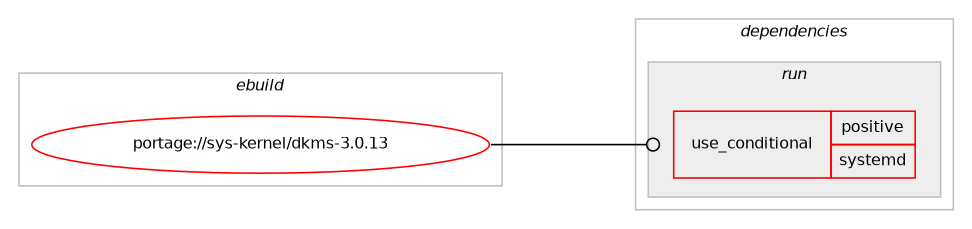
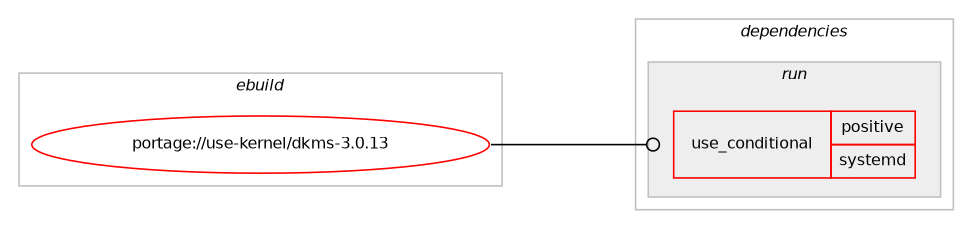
node "portage://sys-kernel/dkms-3.0.13": label "portage://sys-kernel/dkms-3.0.13" -> "portage://use-kernel/dkms-3.0.13"
